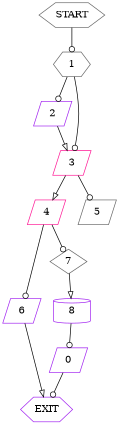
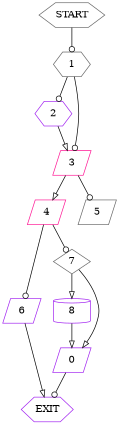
node "2": shape parallelogram -> hexagon
edge "7" -> "0": added
edge "8" -> "0": arrowhead odot -> onormal
